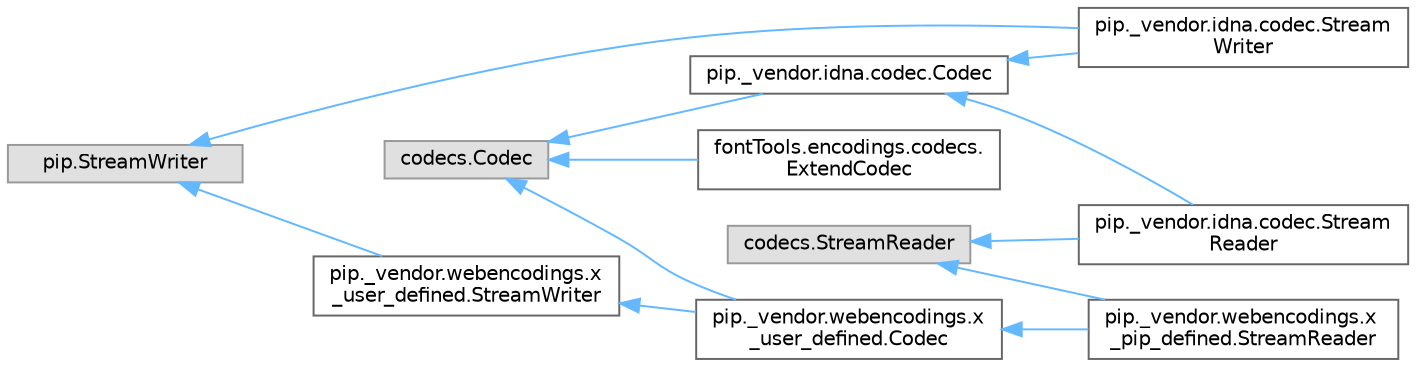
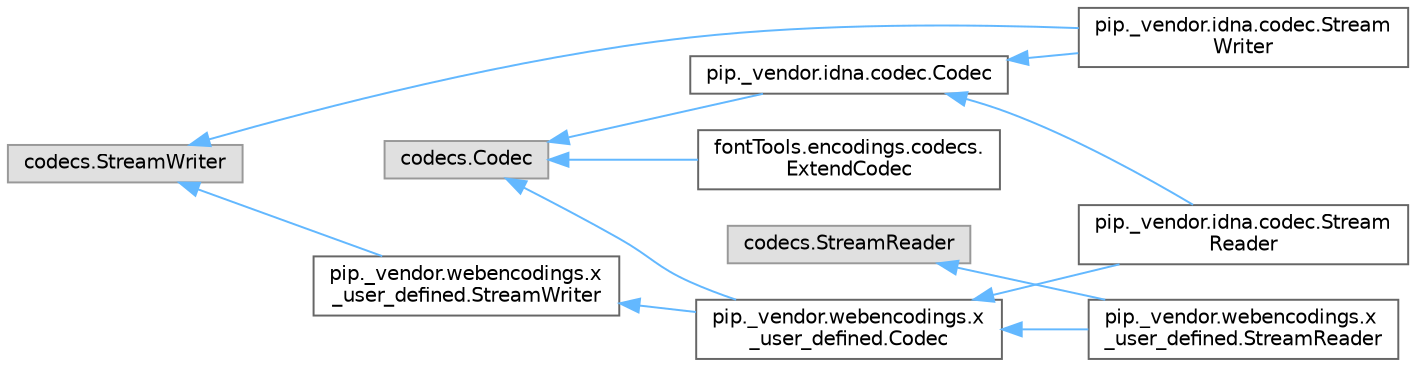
node "pip.StreamWriter": label "pip.StreamWriter" -> "codecs.StreamWriter"
edge "pip._vendor.idna.codec.Stream Reader" -> "codecs.StreamReader": now "pip._vendor.idna.codec.Stream Reader" -> "pip._vendor.webencodings.x _user_defined.Codec"
node "pip._vendor.webencodings.x _pip_defined.StreamReader": label "pip._vendor.webencodings.x _pip_defined.StreamReader" -> "pip._vendor.webencodings.x _user_defined.StreamReader"
